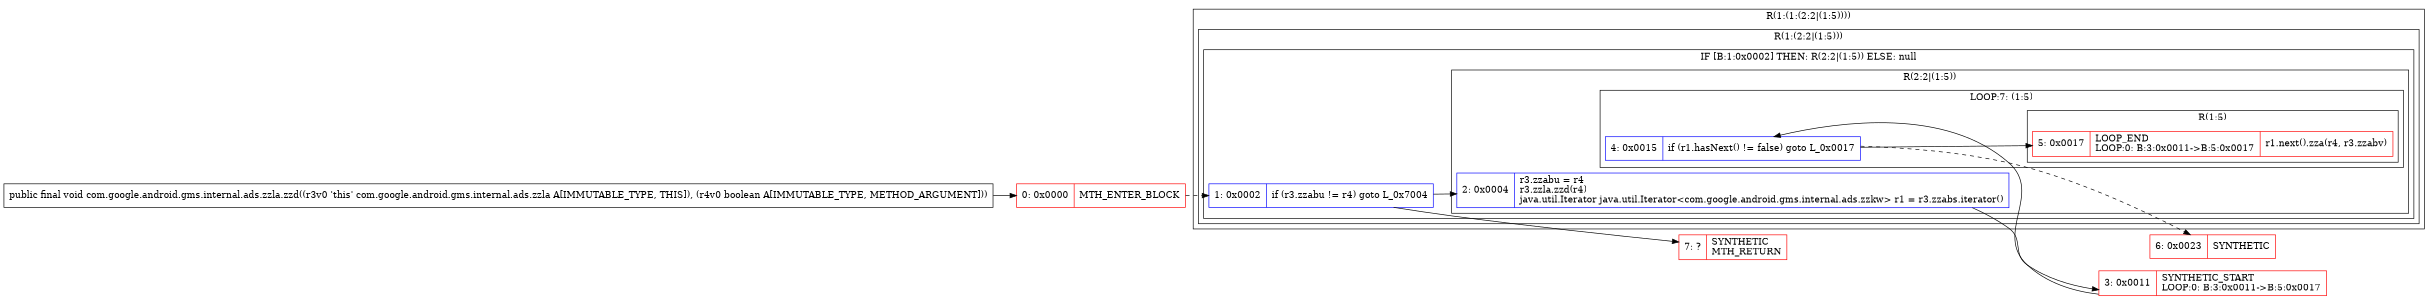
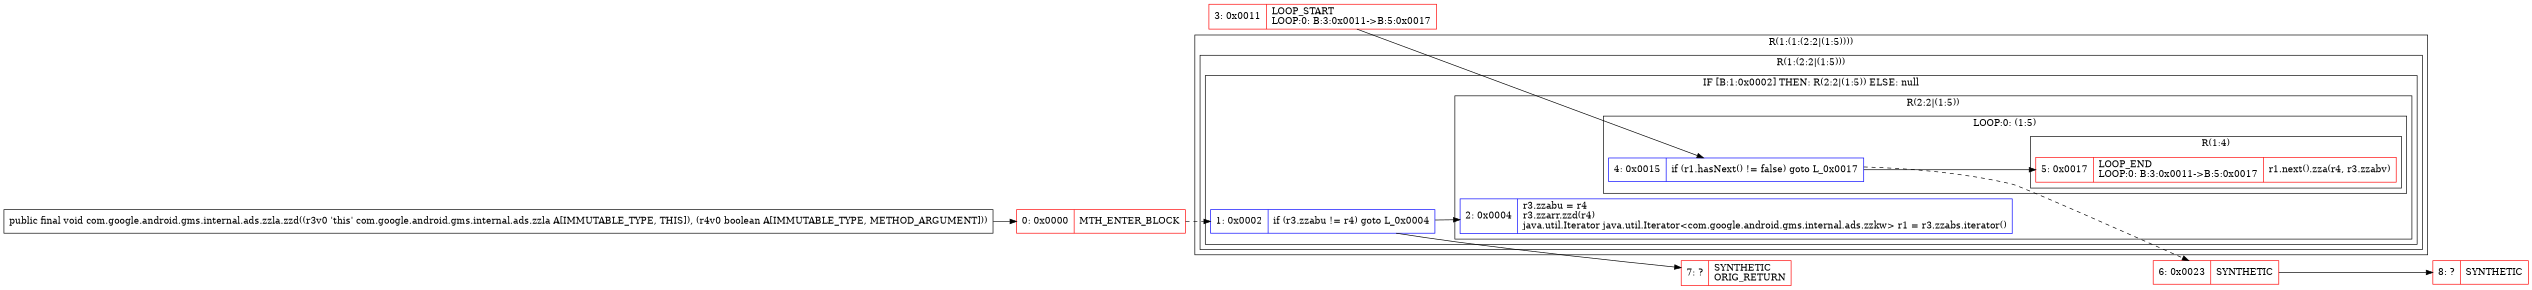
cluster "LOOP:7: (1:5)": label "LOOP:7: (1:5)" -> "LOOP:0: (1:5)"
cluster "R(1:5)": label "R(1:5)" -> "R(1:4)"
node "2: 0x0004": text "r3.zzla.zzd(r4)" -> "r3.zzarr.zzd(r4)"
node "1: 0x0002": text "if (r3.zzabu != r4) goto L_0x7004" -> "if (r3.zzabu != r4) goto L_0x0004"
node "7: ?": text "MTH_RETURN" -> "ORIG_RETURN"
edge "2: 0x0004" -> "3: 0x0011": removed
node "8: ?": added
node "3: 0x0011": text "SYNTHETIC_START" -> "LOOP_START"
